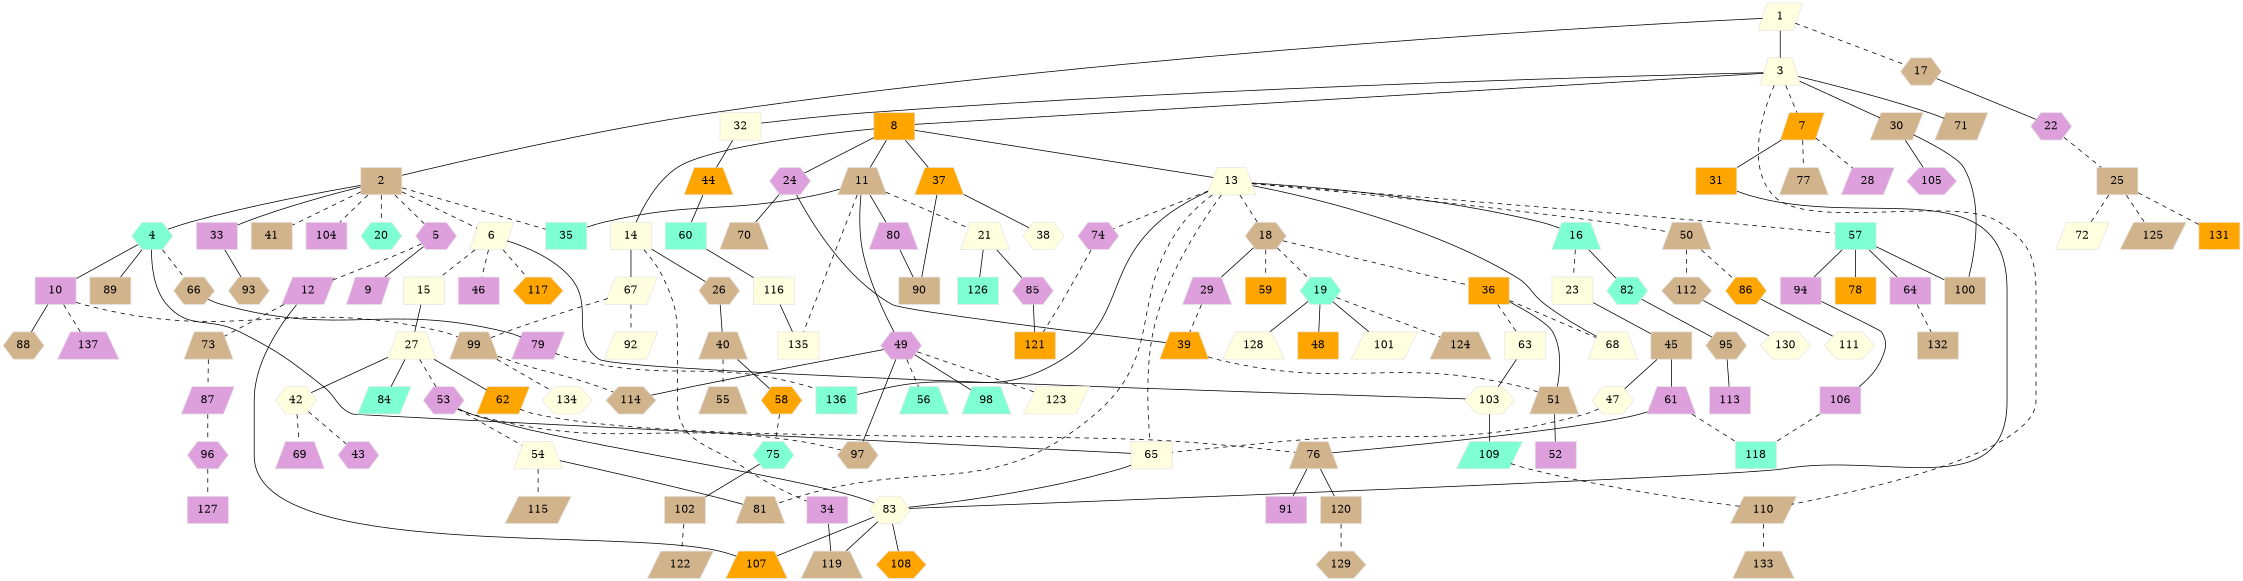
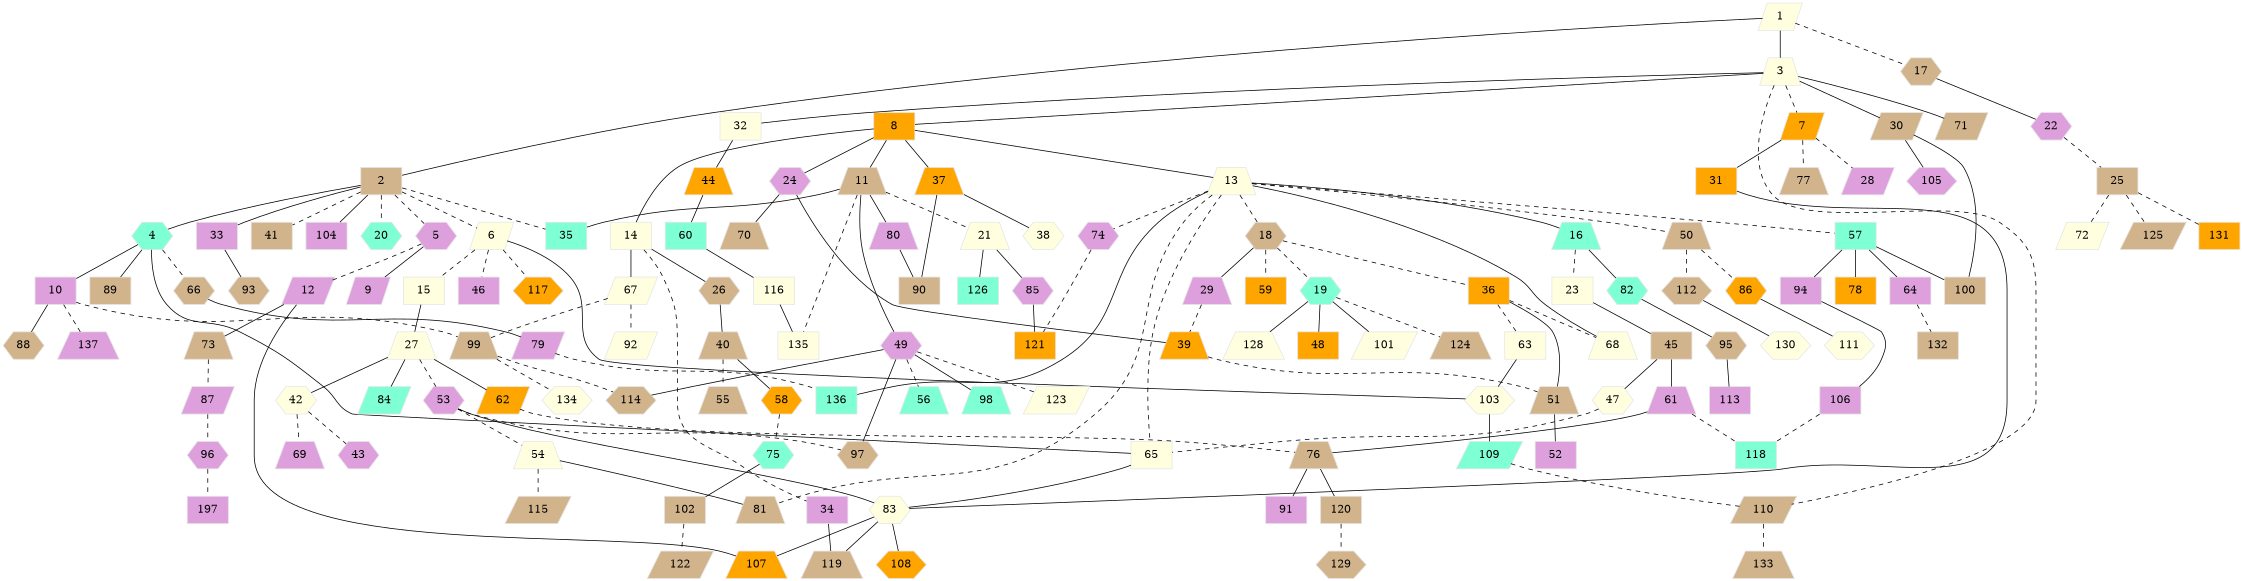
edge "2" -- "104": style dashed -> solid
edge "12" -- "73": style dashed -> solid
node "127": label "127" -> "197"
